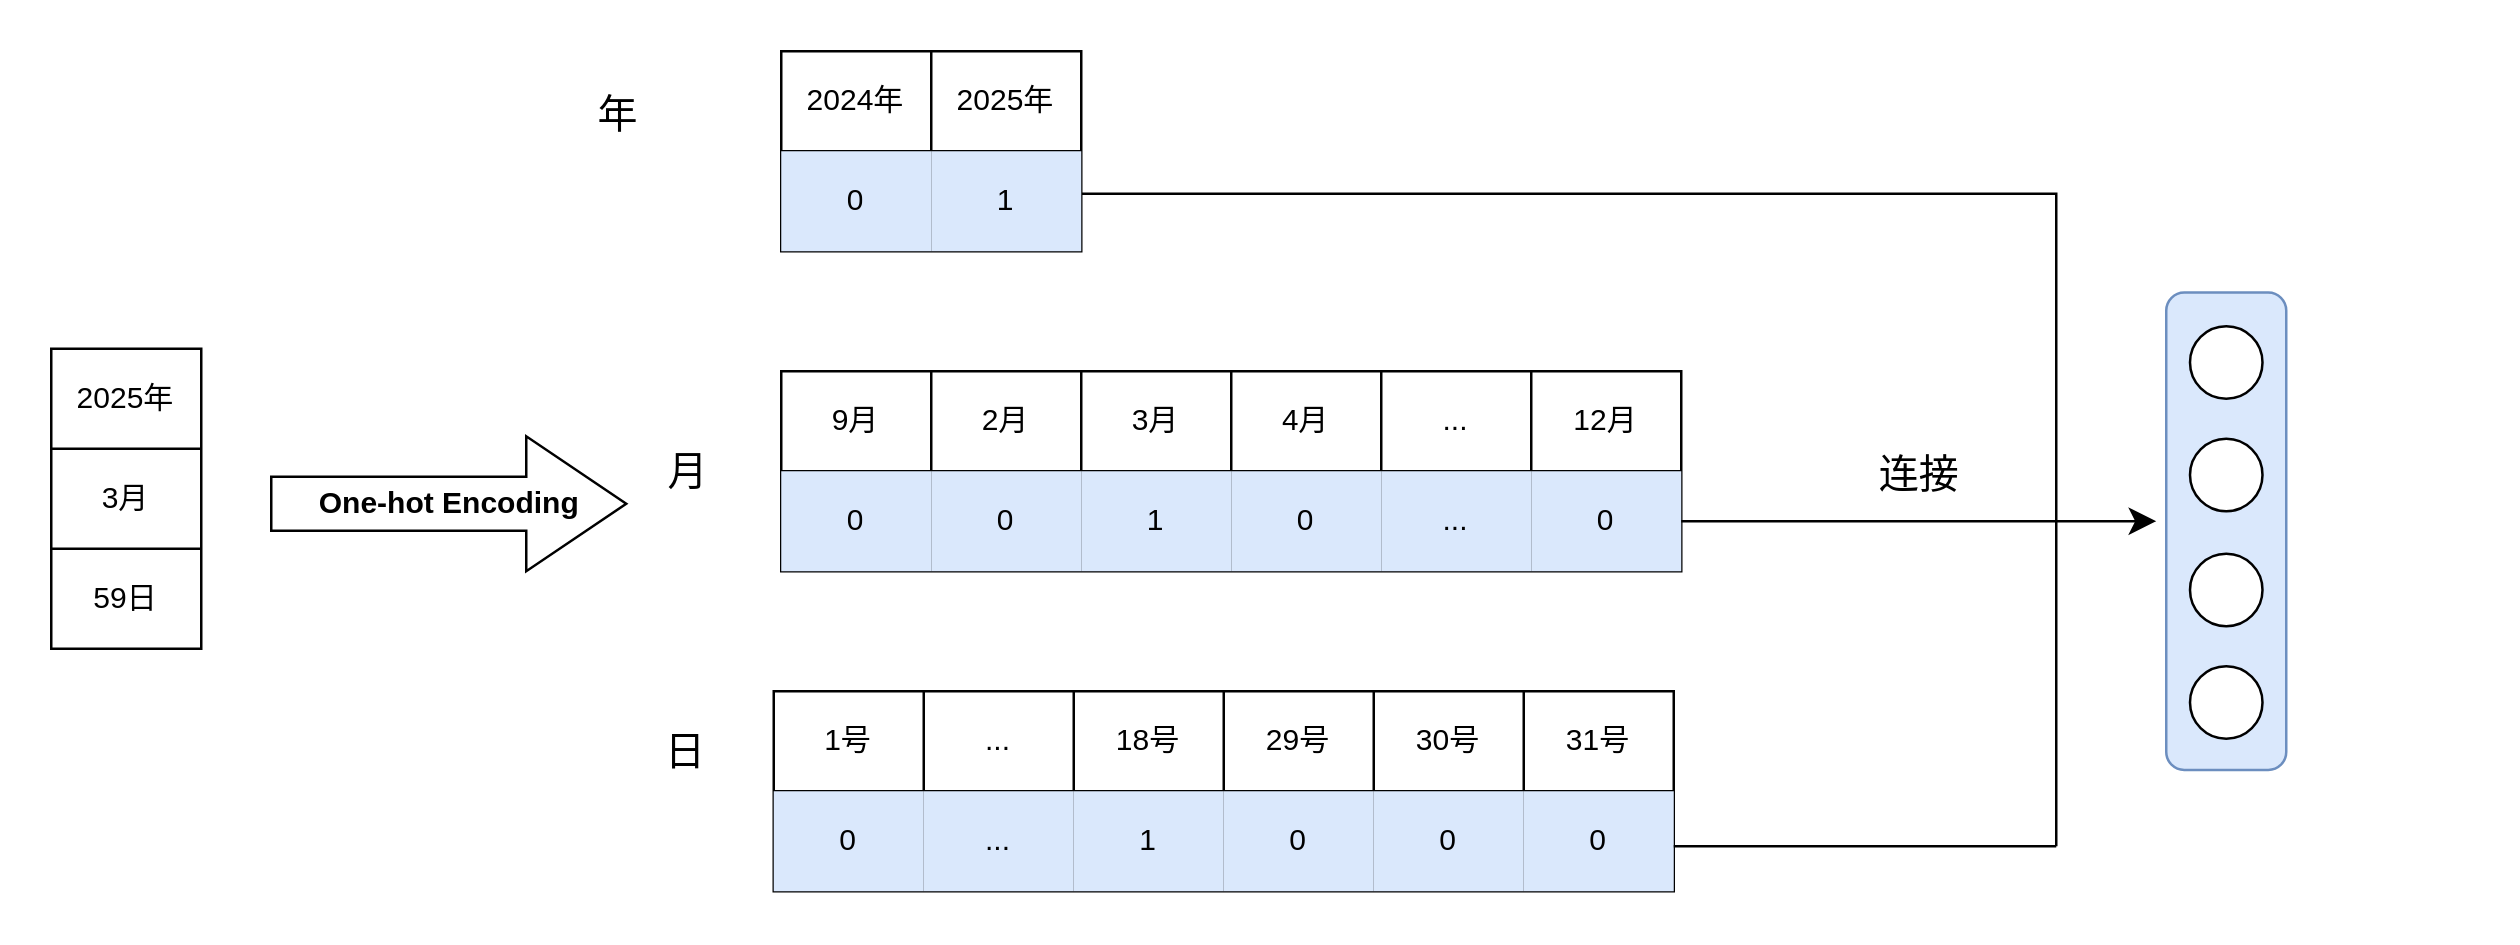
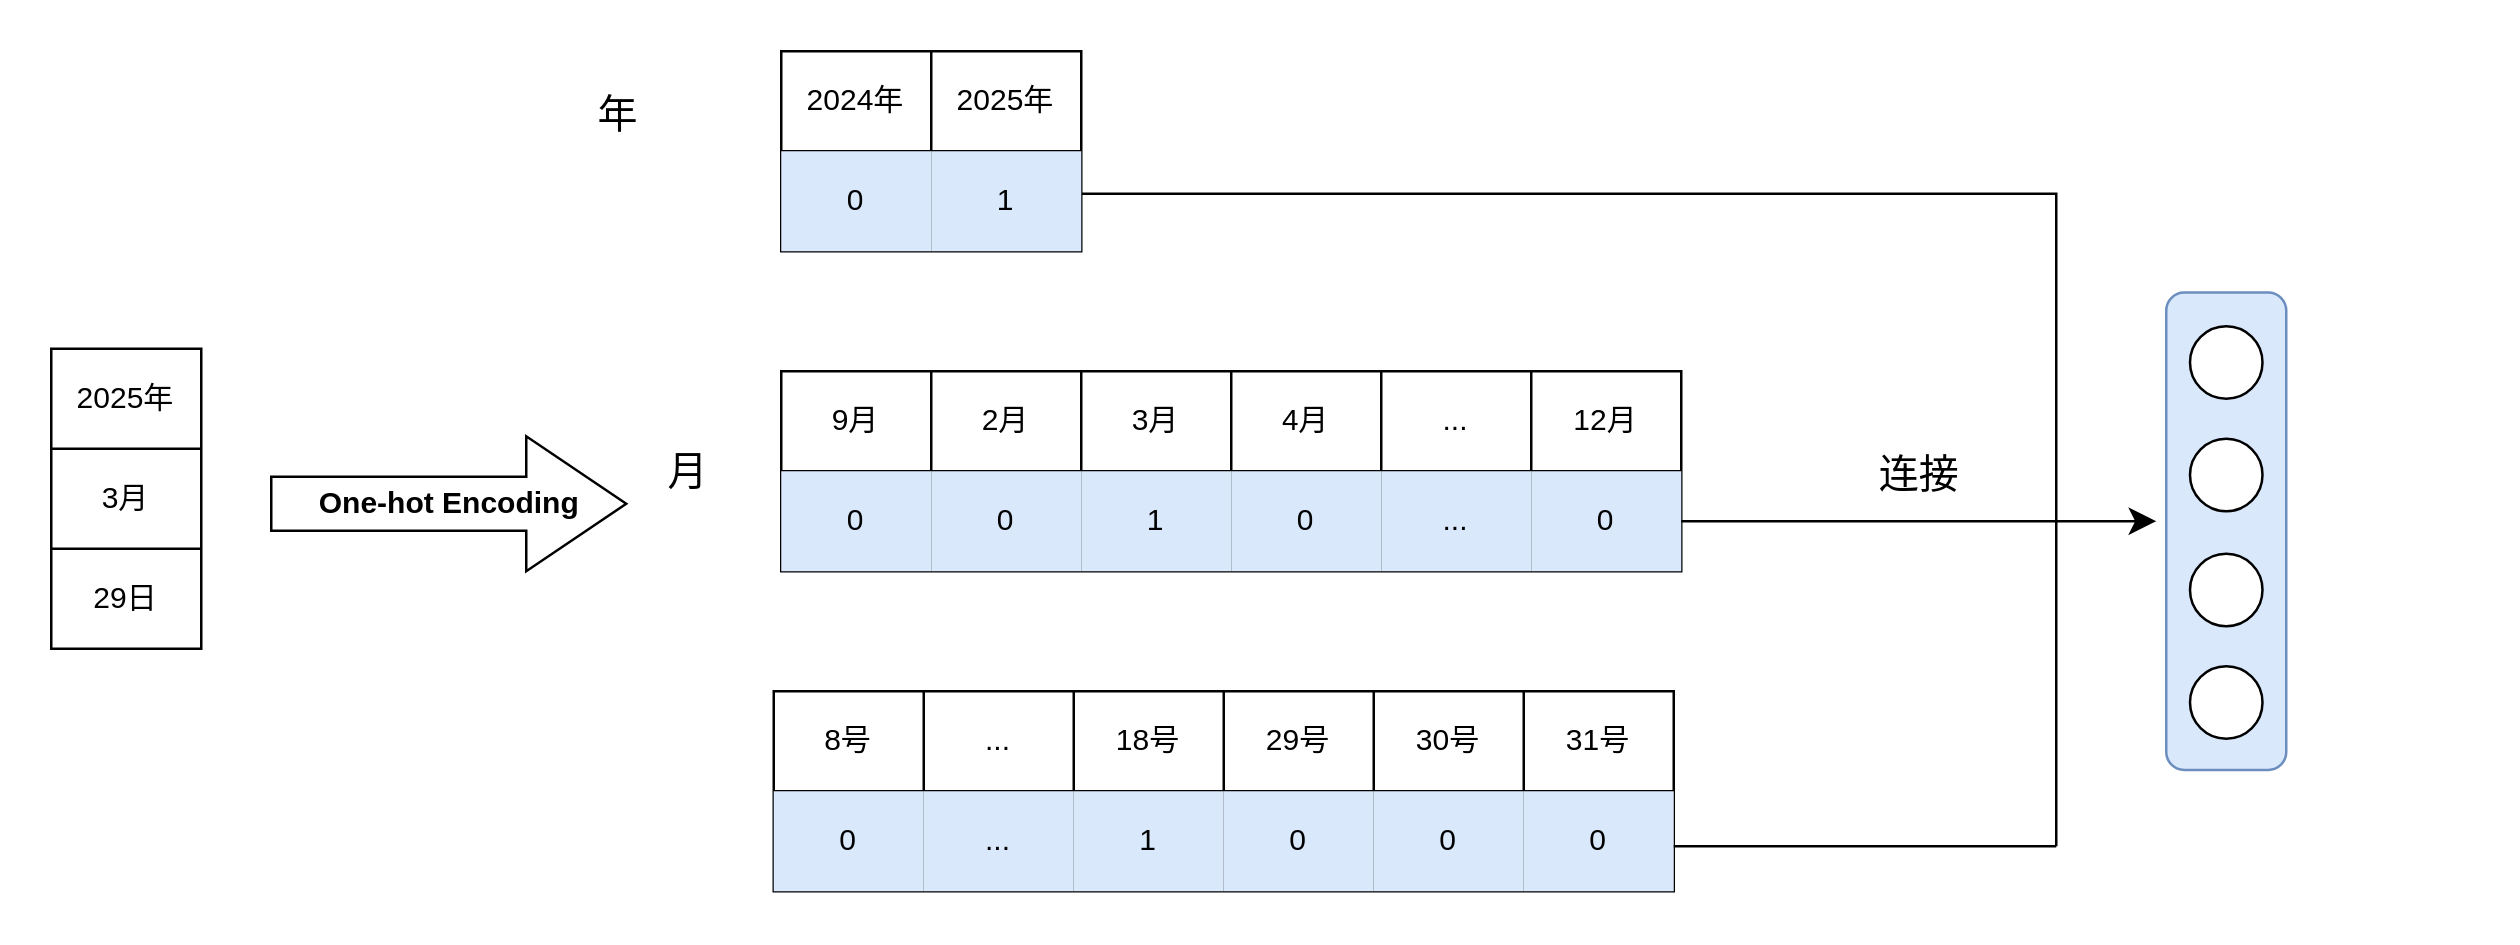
node "59日": label "59日" -> "29日"
node "1号": label "1号" -> "8号"
node "日": removed
